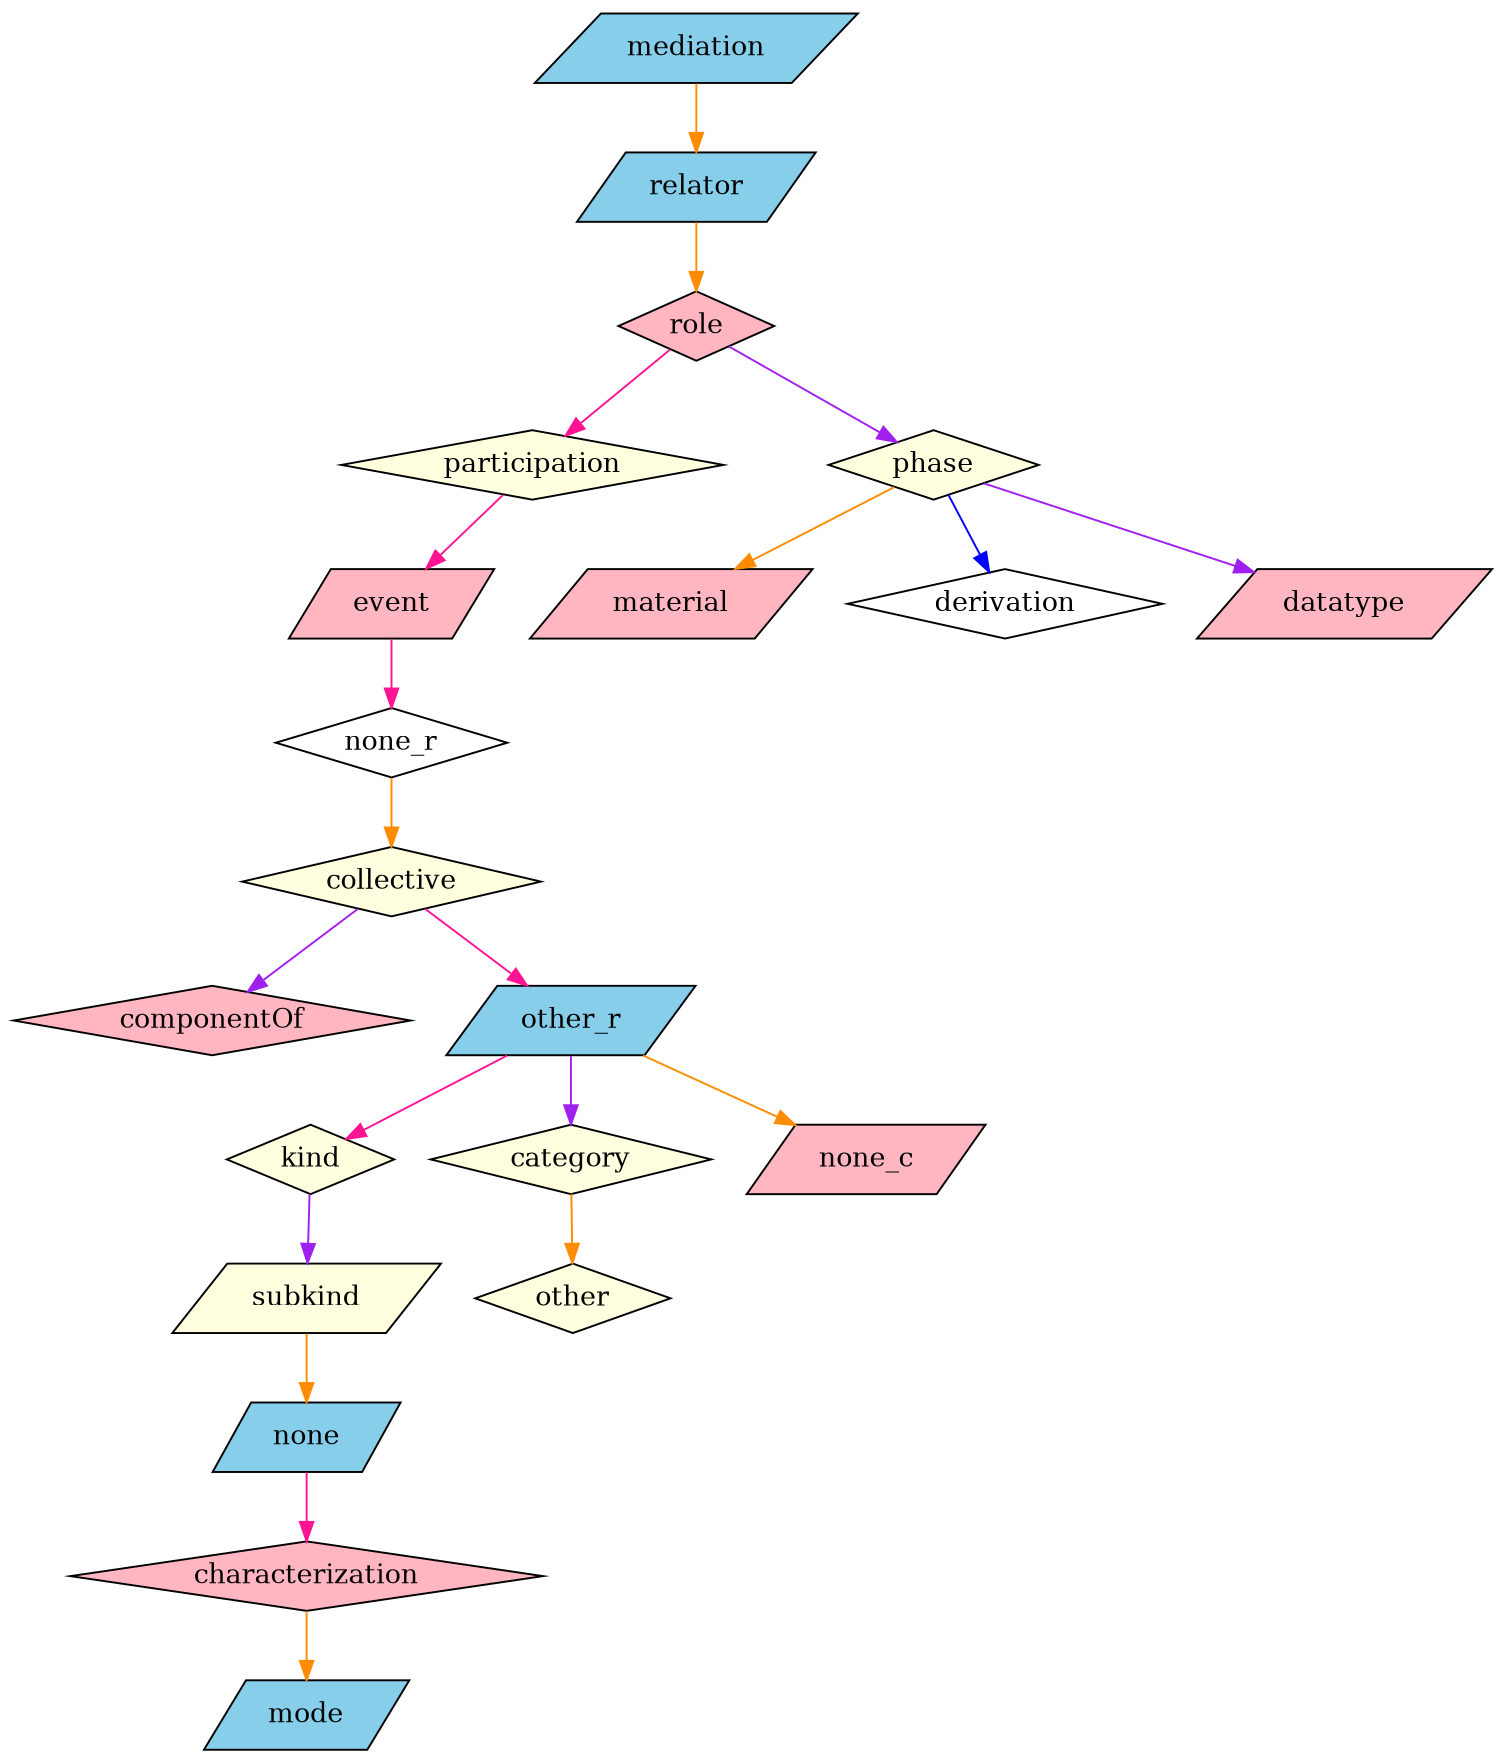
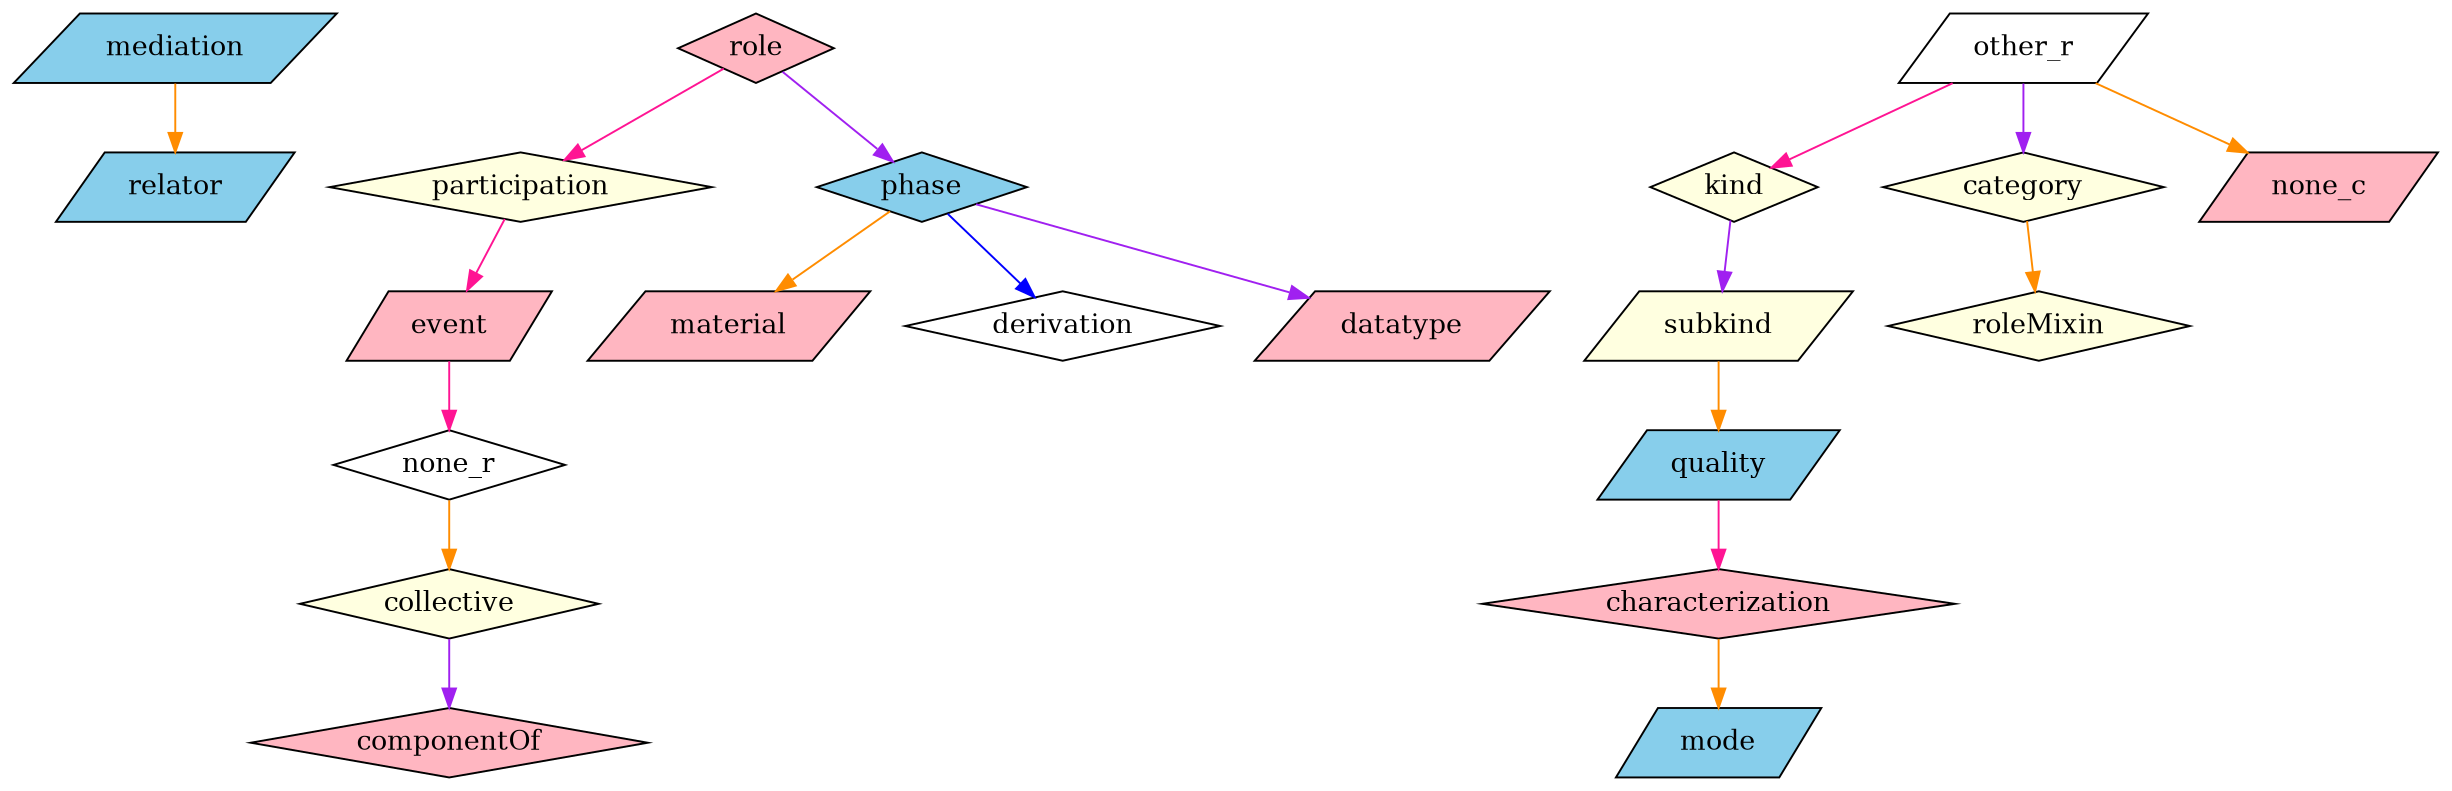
edge "relator" -> "role": removed
node "phase": fillcolor lightyellow -> skyblue
edge "collective" -> "other_r": removed
node "other_r": fillcolor skyblue -> white
node "other": label "other" -> "roleMixin"
node "none": label "none" -> "quality"
